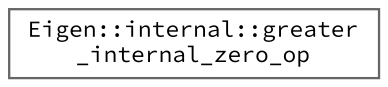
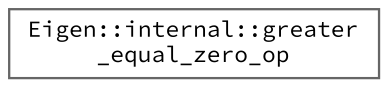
node "Eigen::internal::greater _internal_zero_op": label "Eigen::internal::greater _internal_zero_op" -> "Eigen::internal::greater _equal_zero_op"
